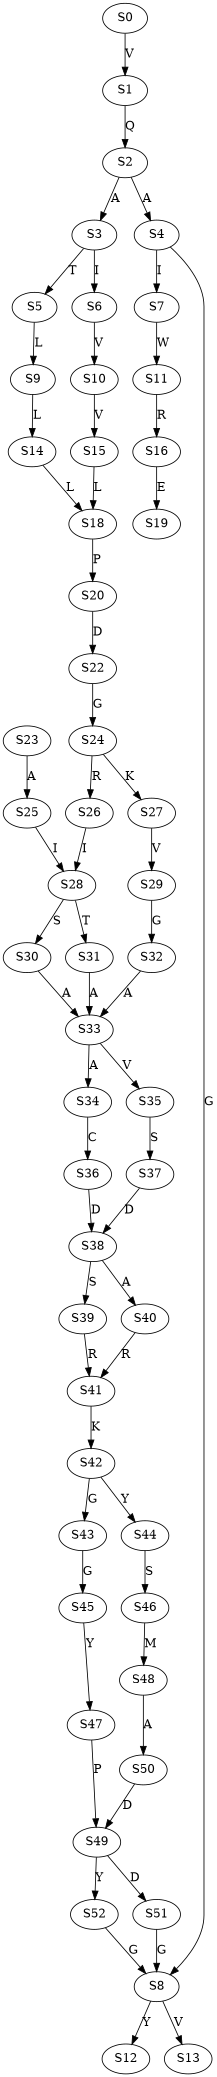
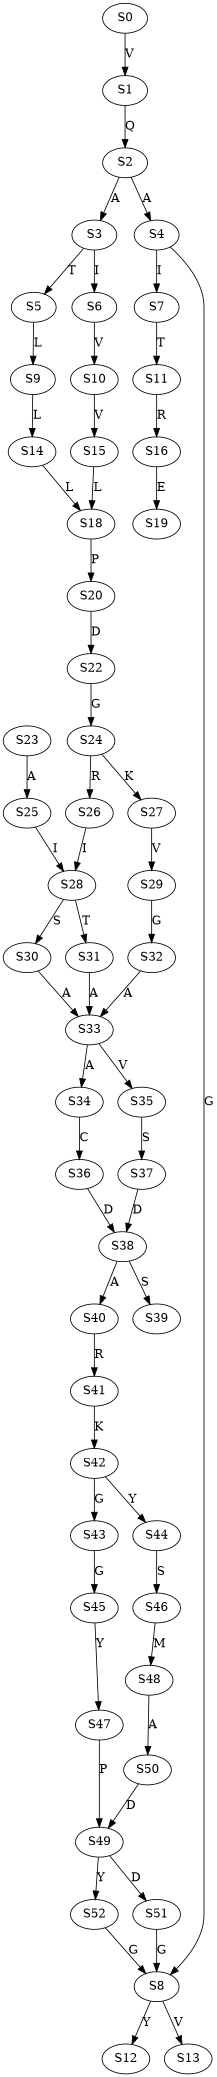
edge "S7" -> "S11": label "W" -> "T"
edge "S39" -> "S41": removed, label "R"
